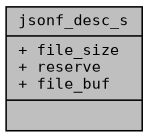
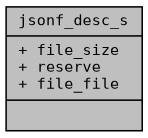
node "jsonf_desc_s": text "+ file_buf" -> "+ file_file"
